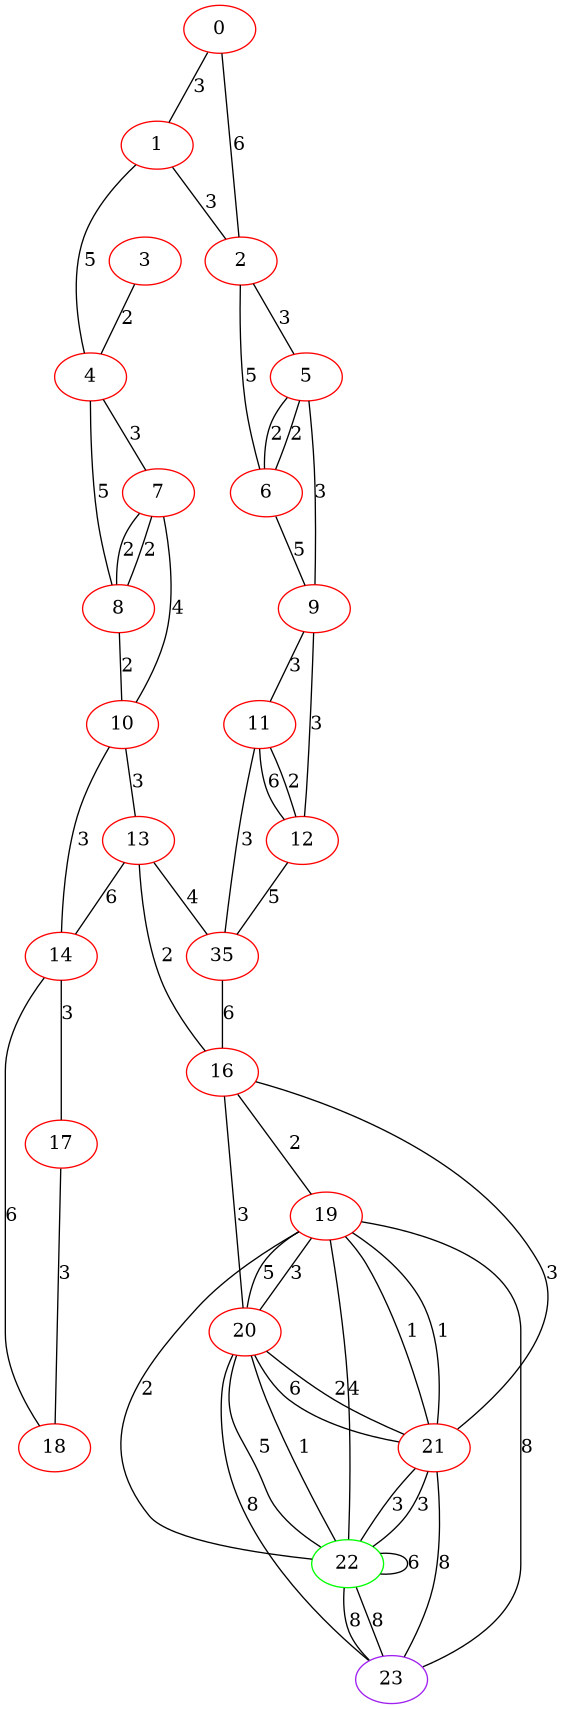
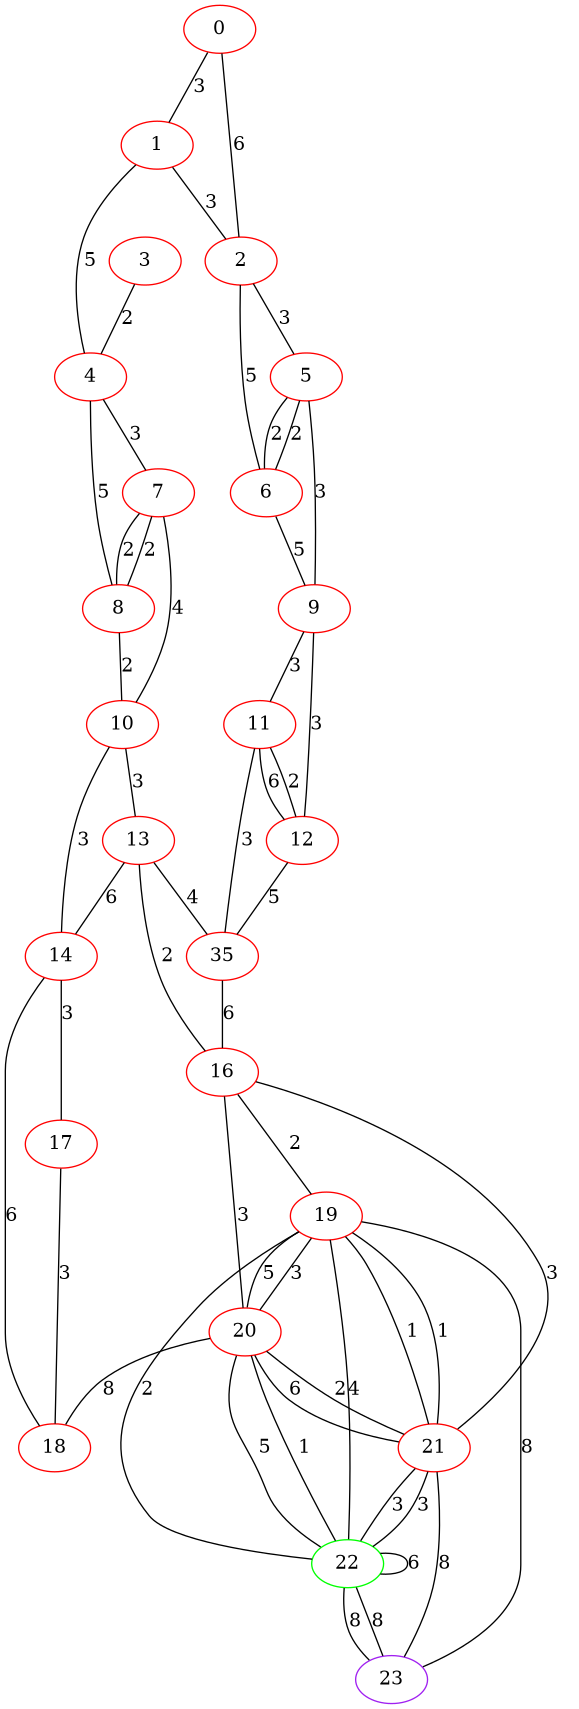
edge "20" -- "23": now "20" -- "18"
